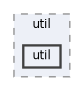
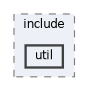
cluster "util": label "util" -> "include"
